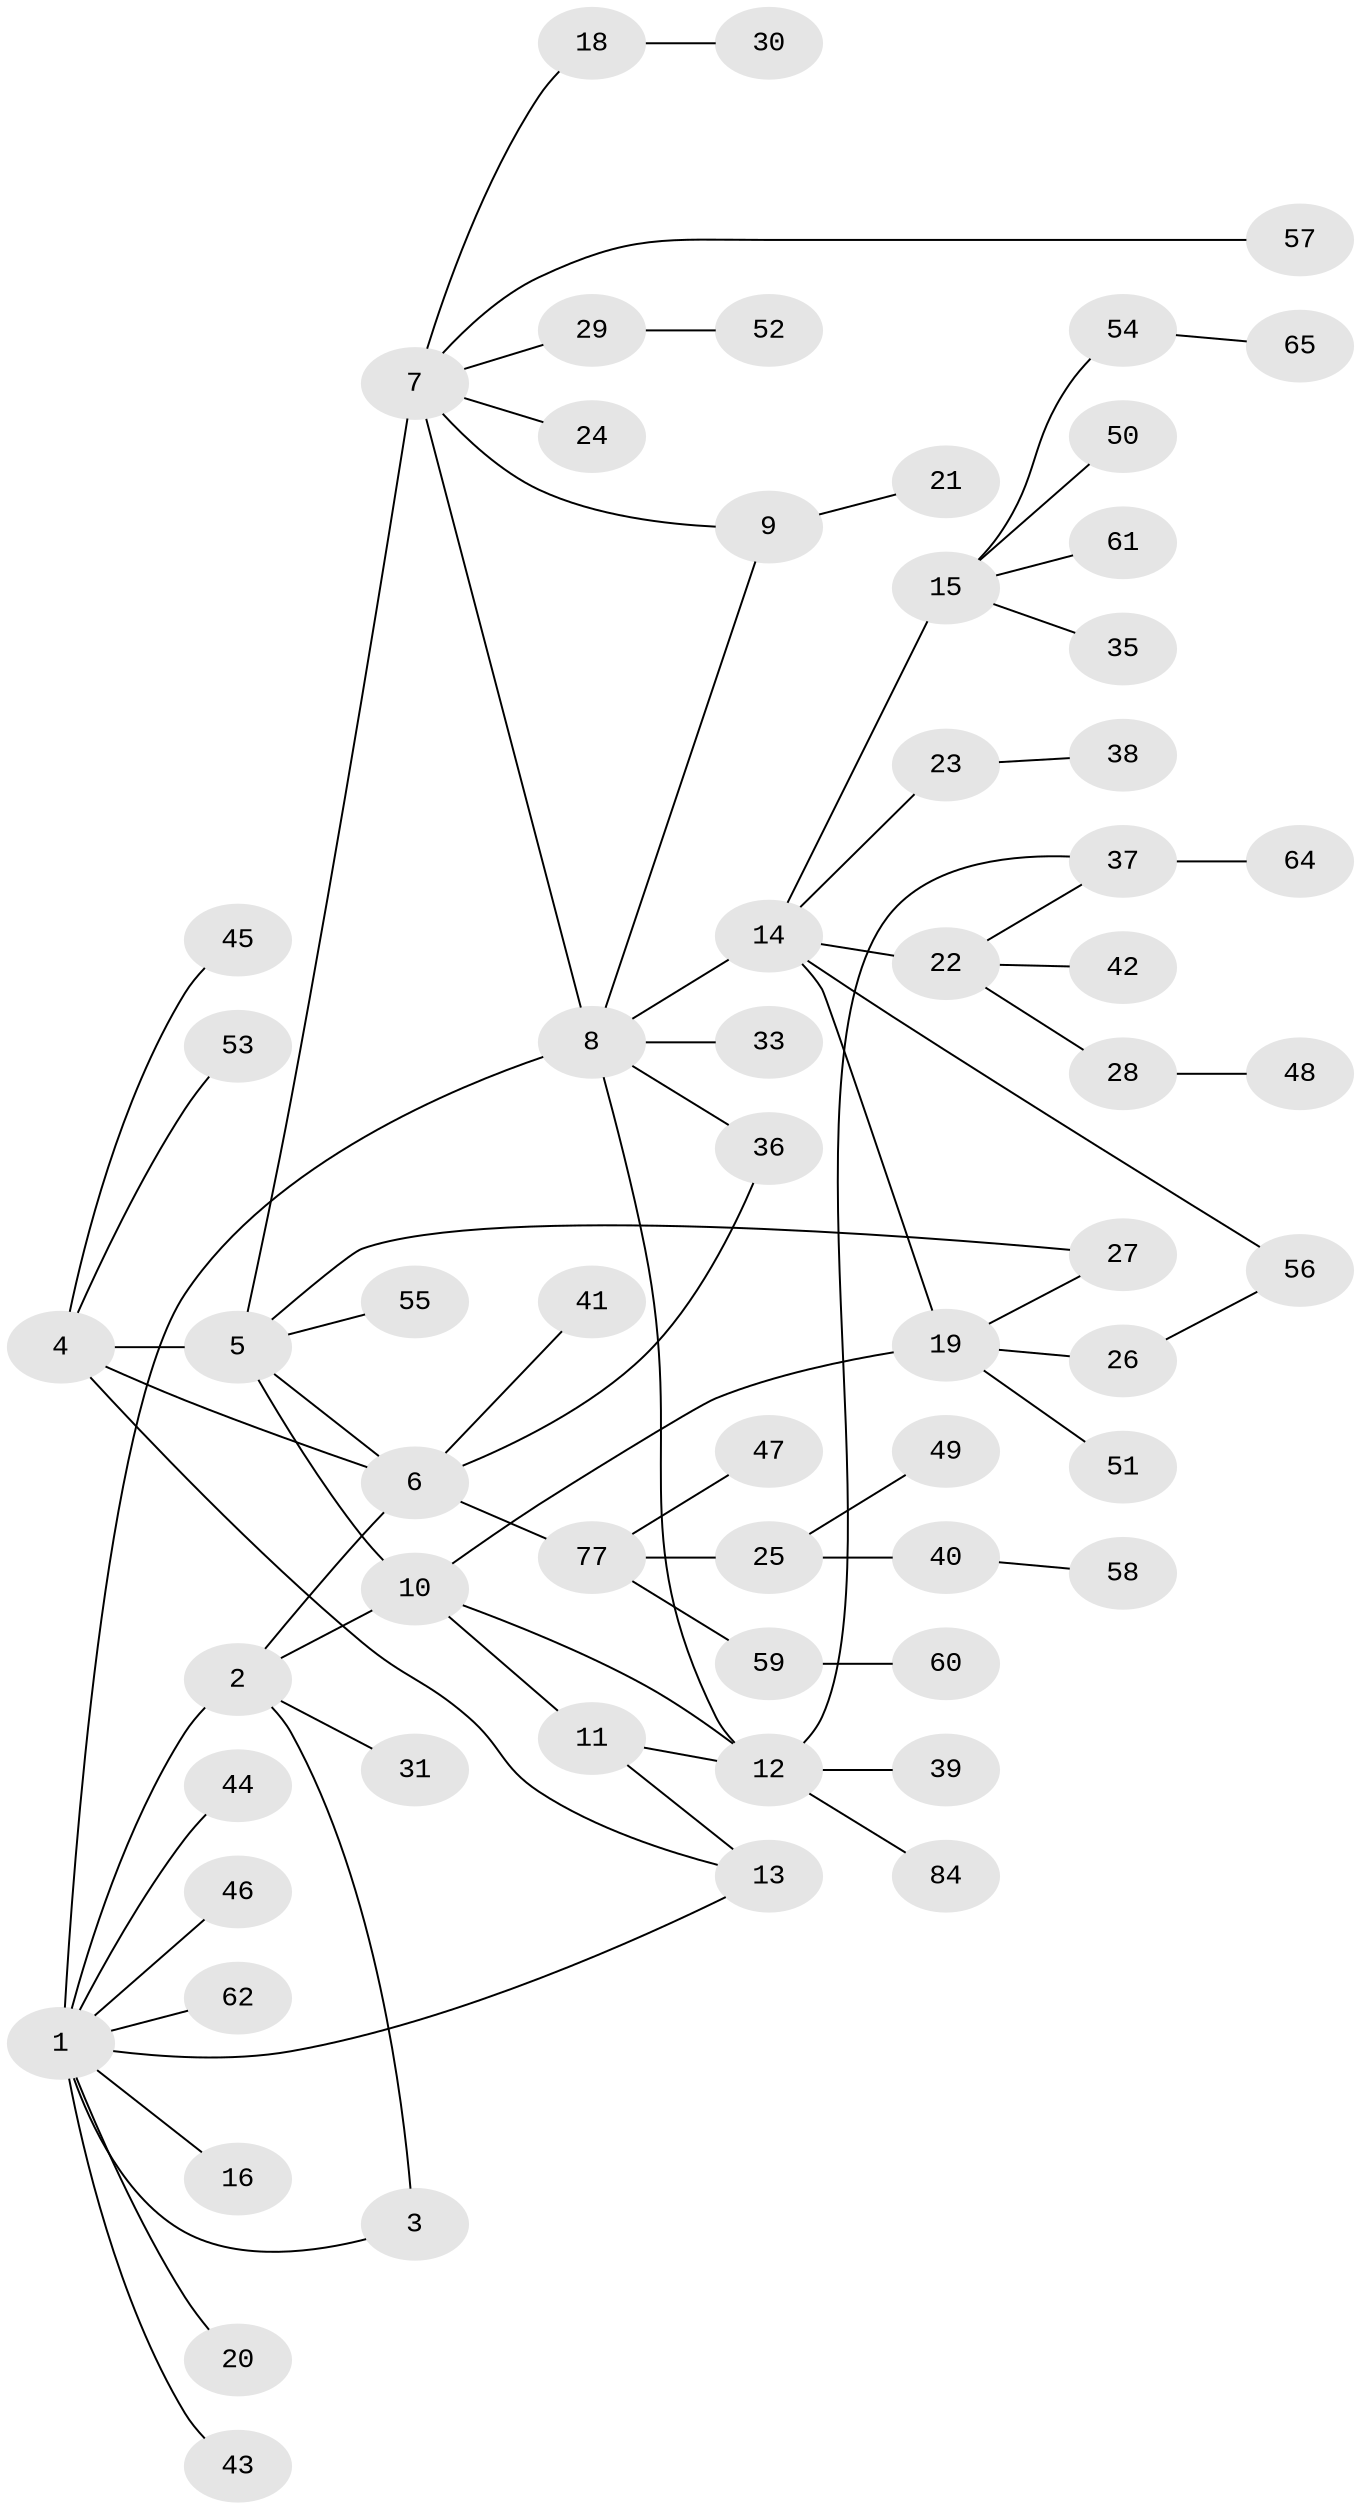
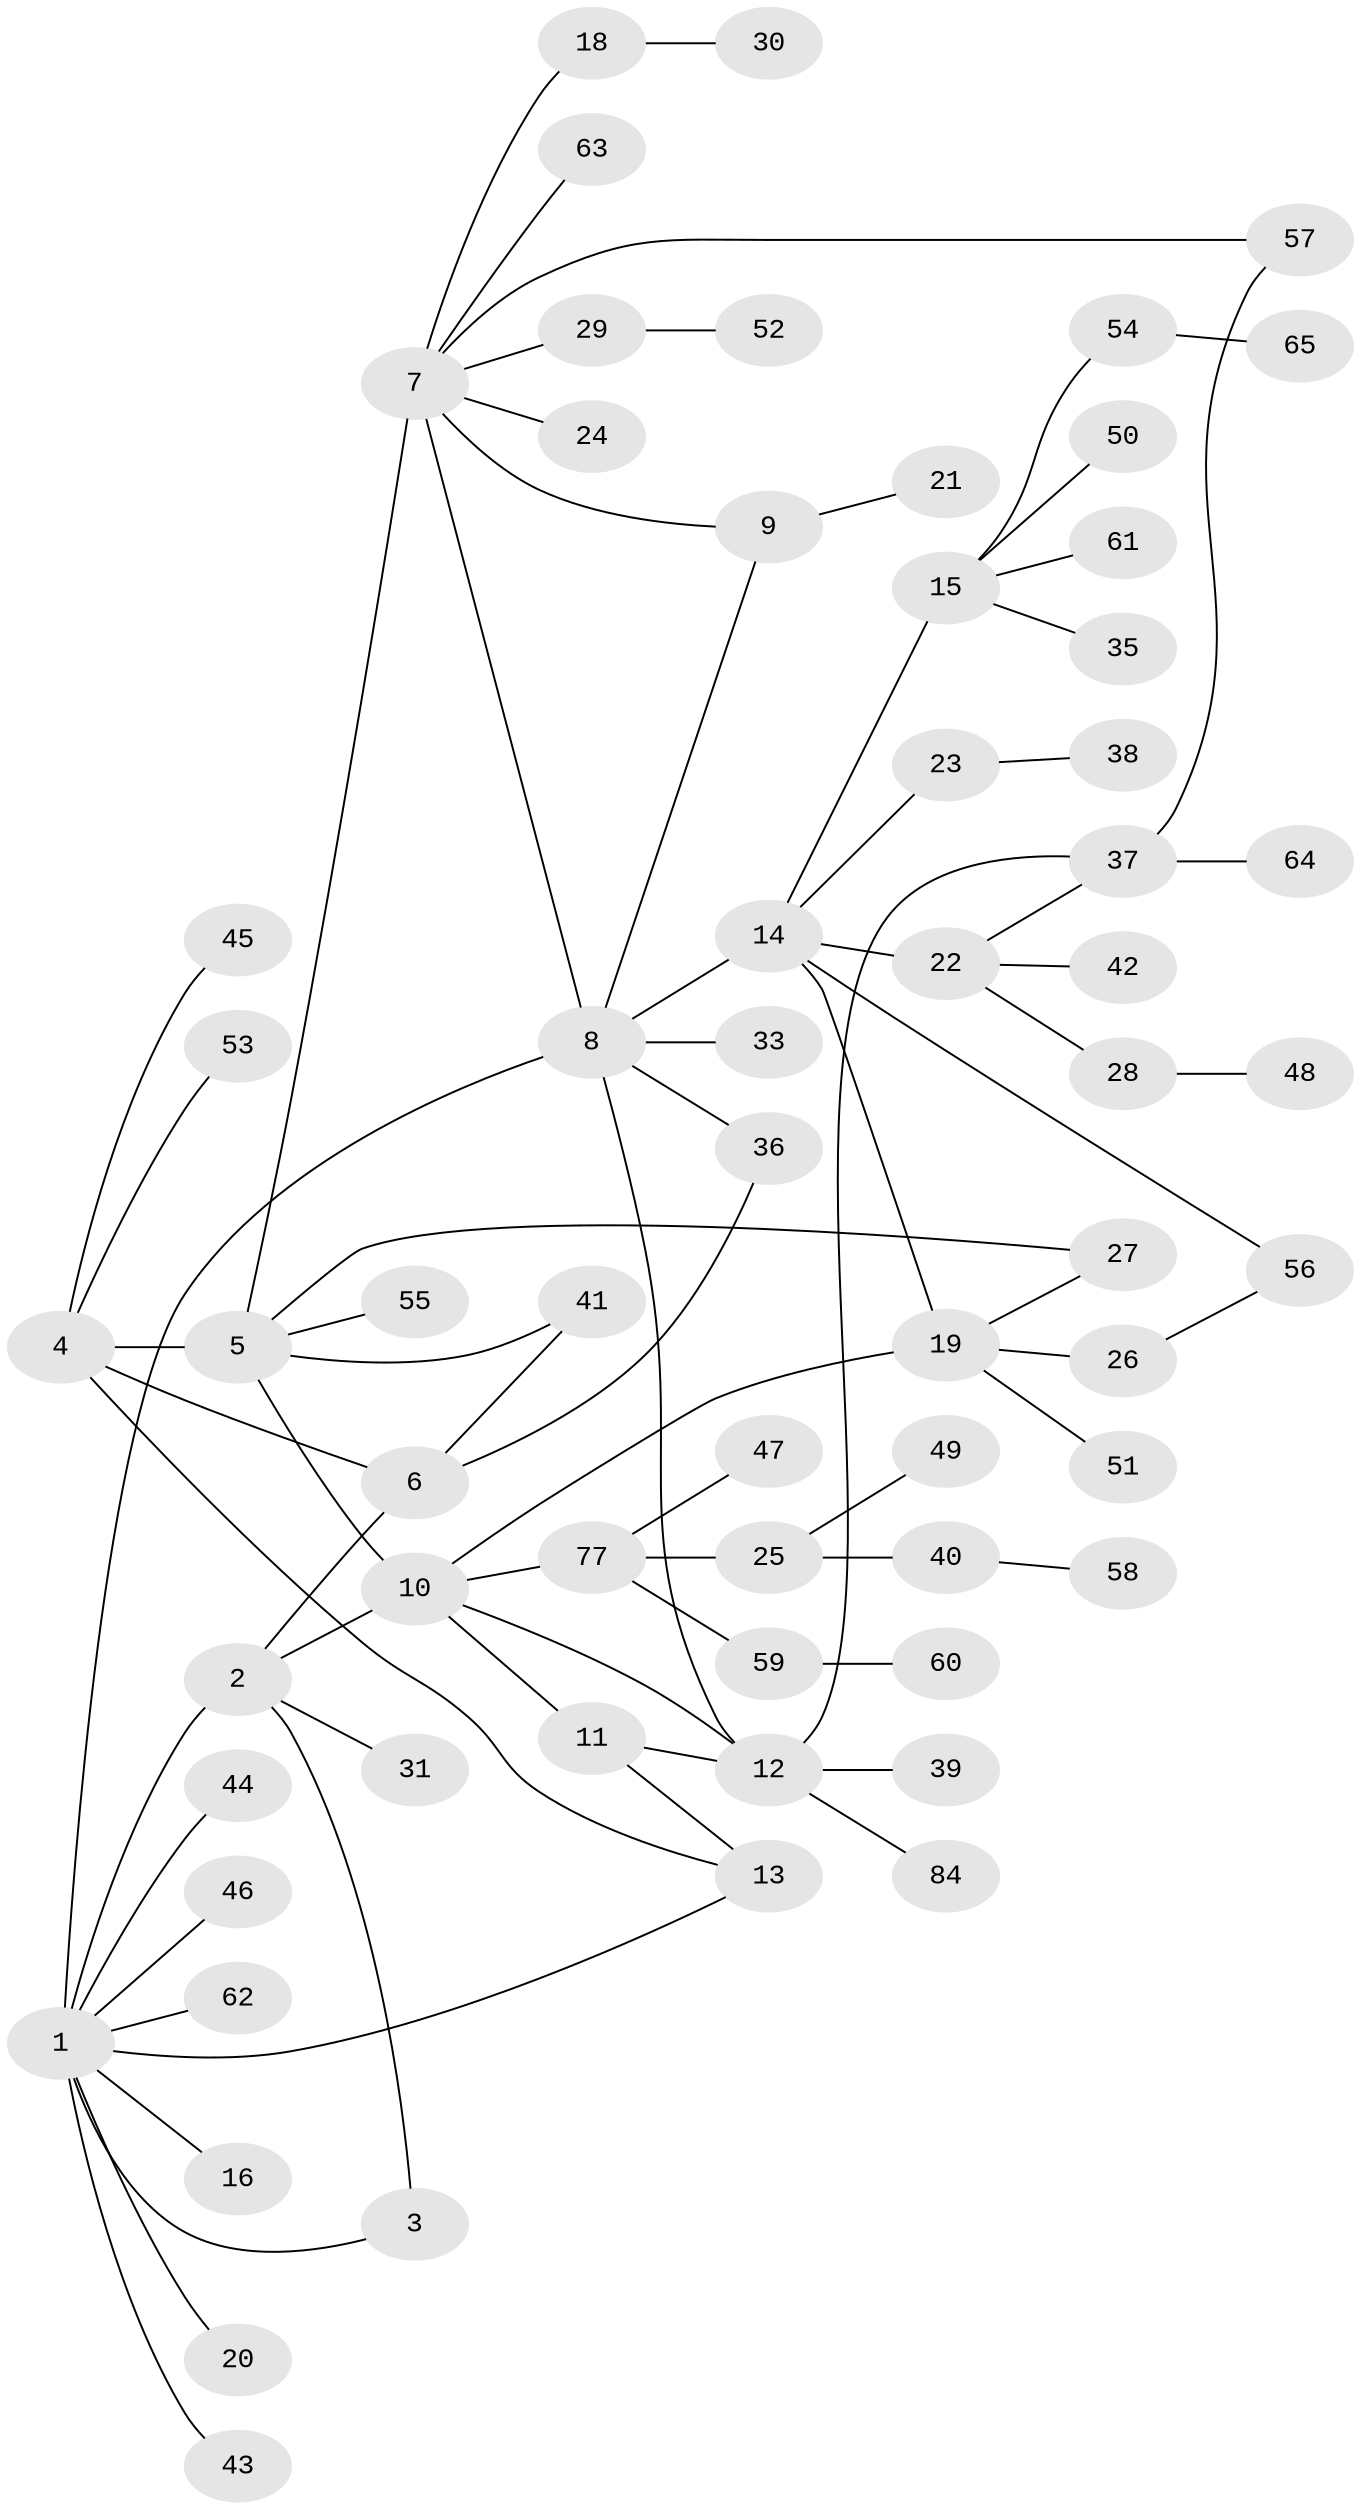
node "63": added
edge "57" -- "37": added
edge "5" -- "6": now "5" -- "41"
edge "6" -- "77": now "10" -- "77"
